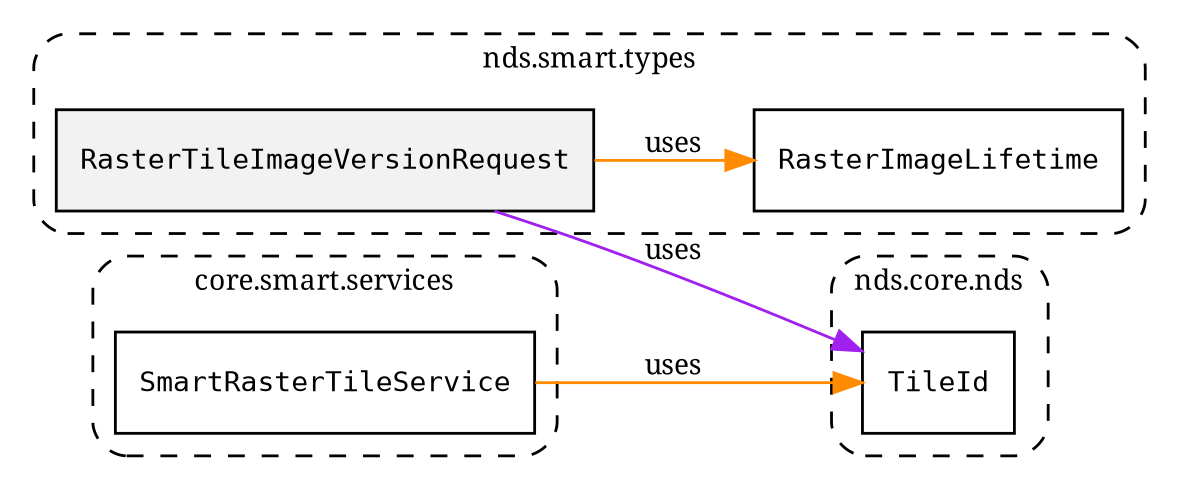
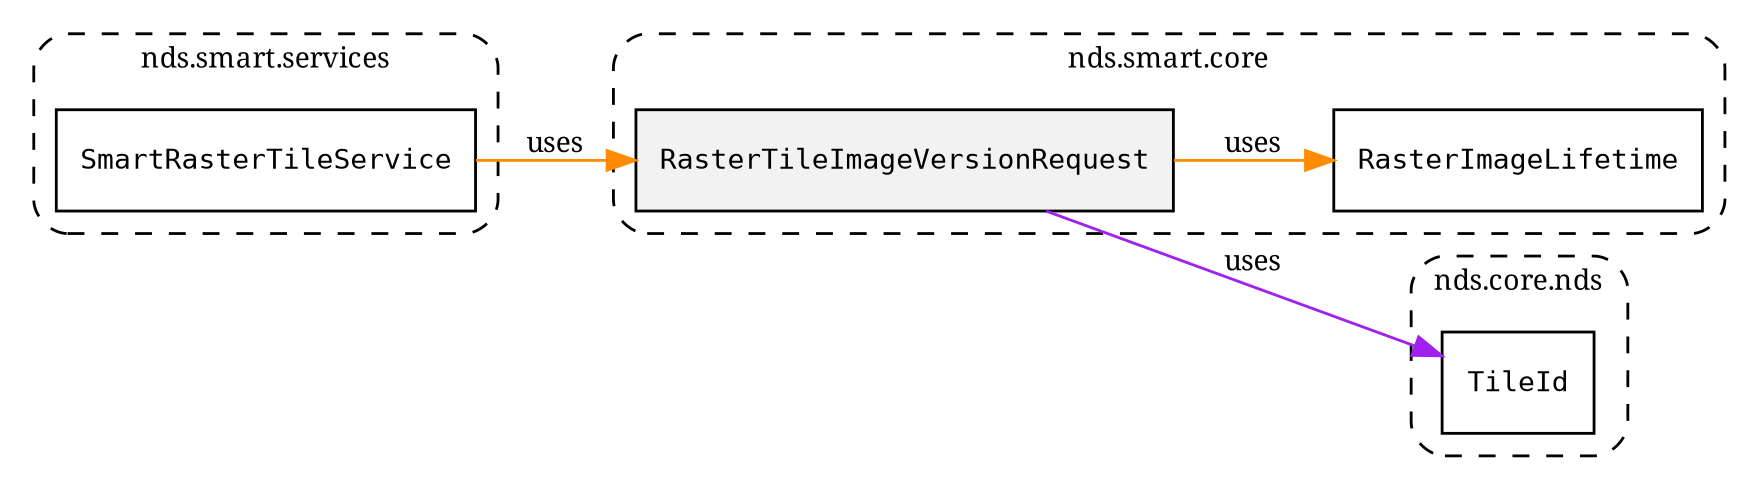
cluster "nds.smart.types": label "nds.smart.types" -> "nds.smart.core"
cluster "core.smart.services": label "core.smart.services" -> "nds.smart.services"
edge "SmartRasterTileService" -> "TileId": now "SmartRasterTileService" -> "RasterTileImageVersionRequest"
